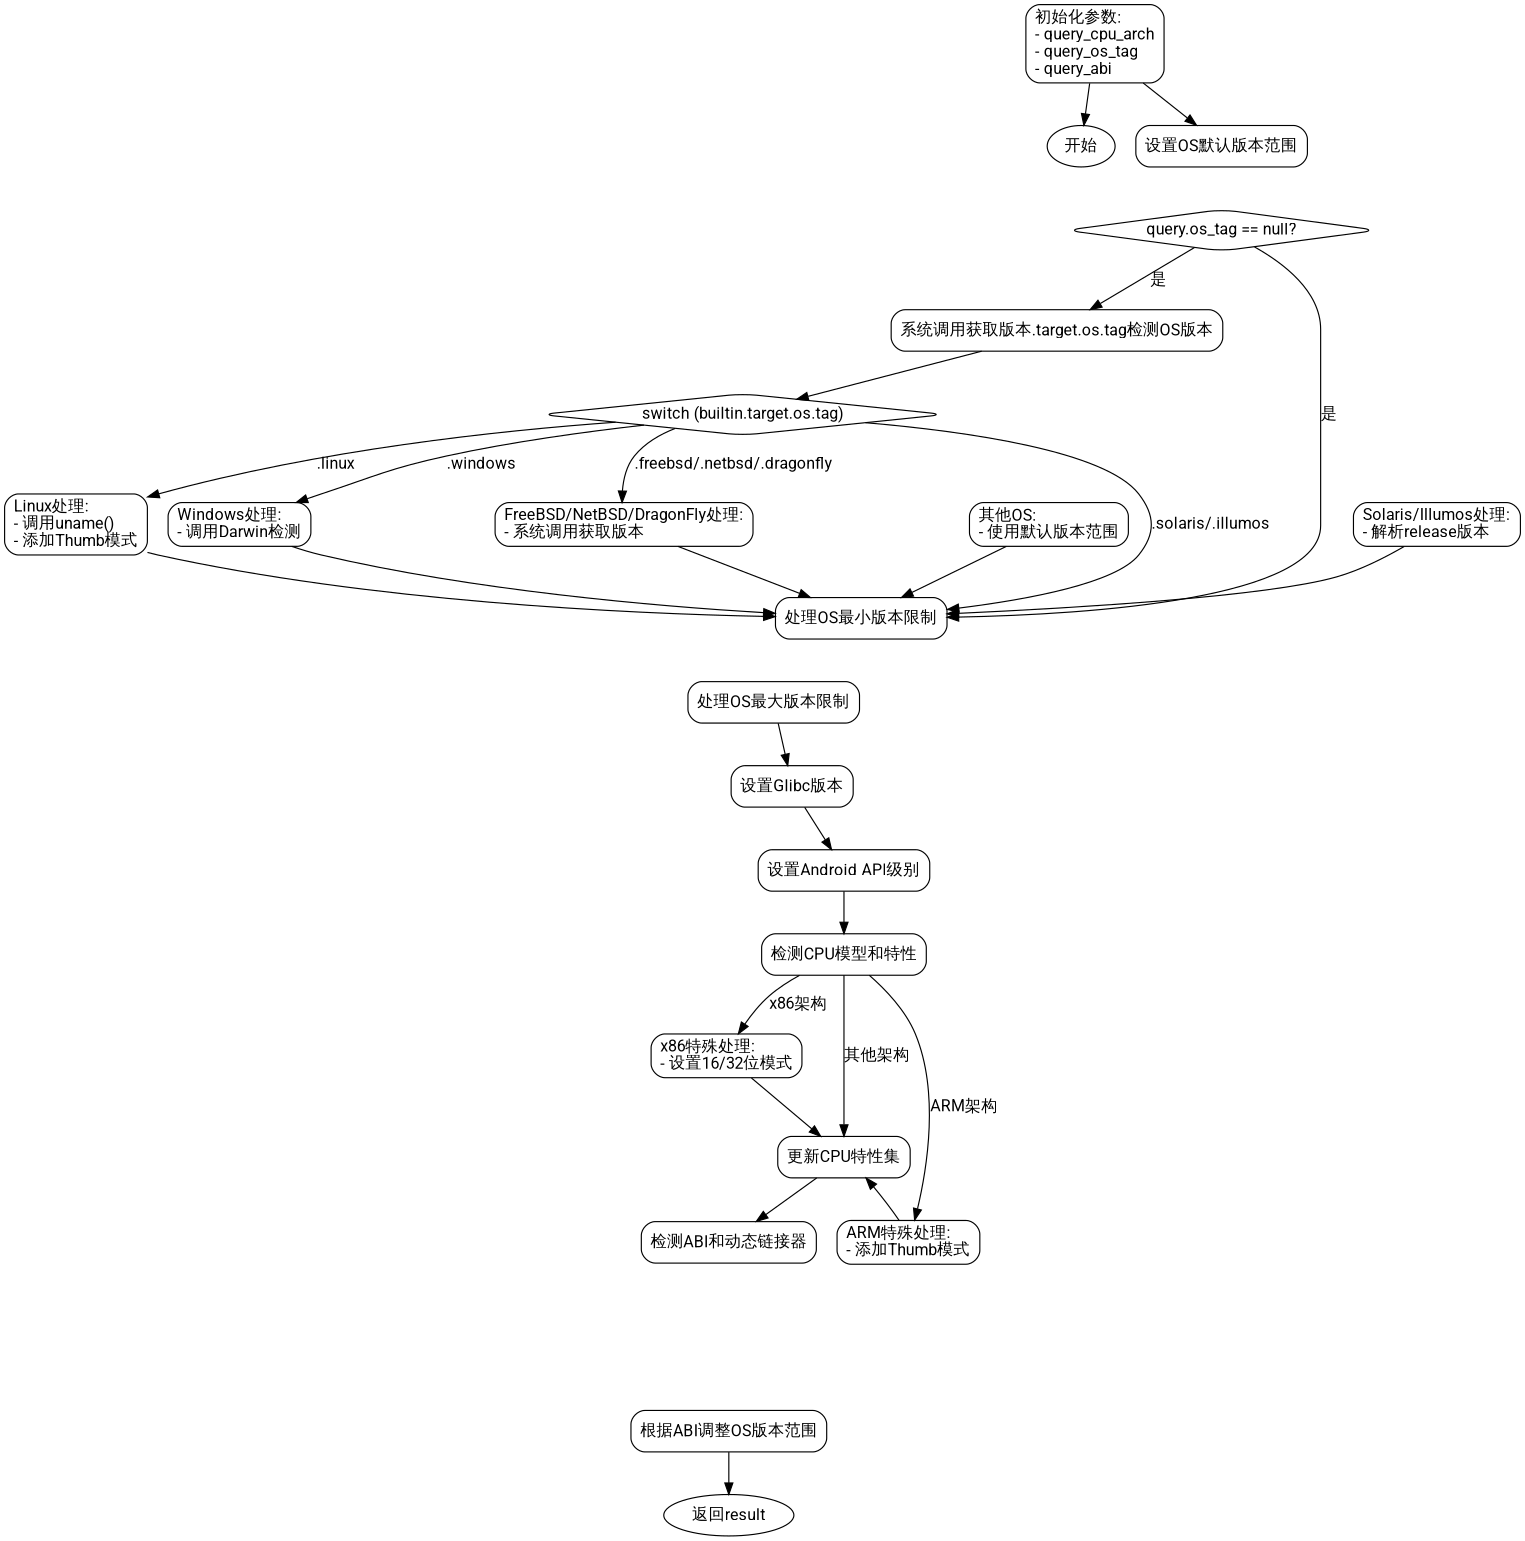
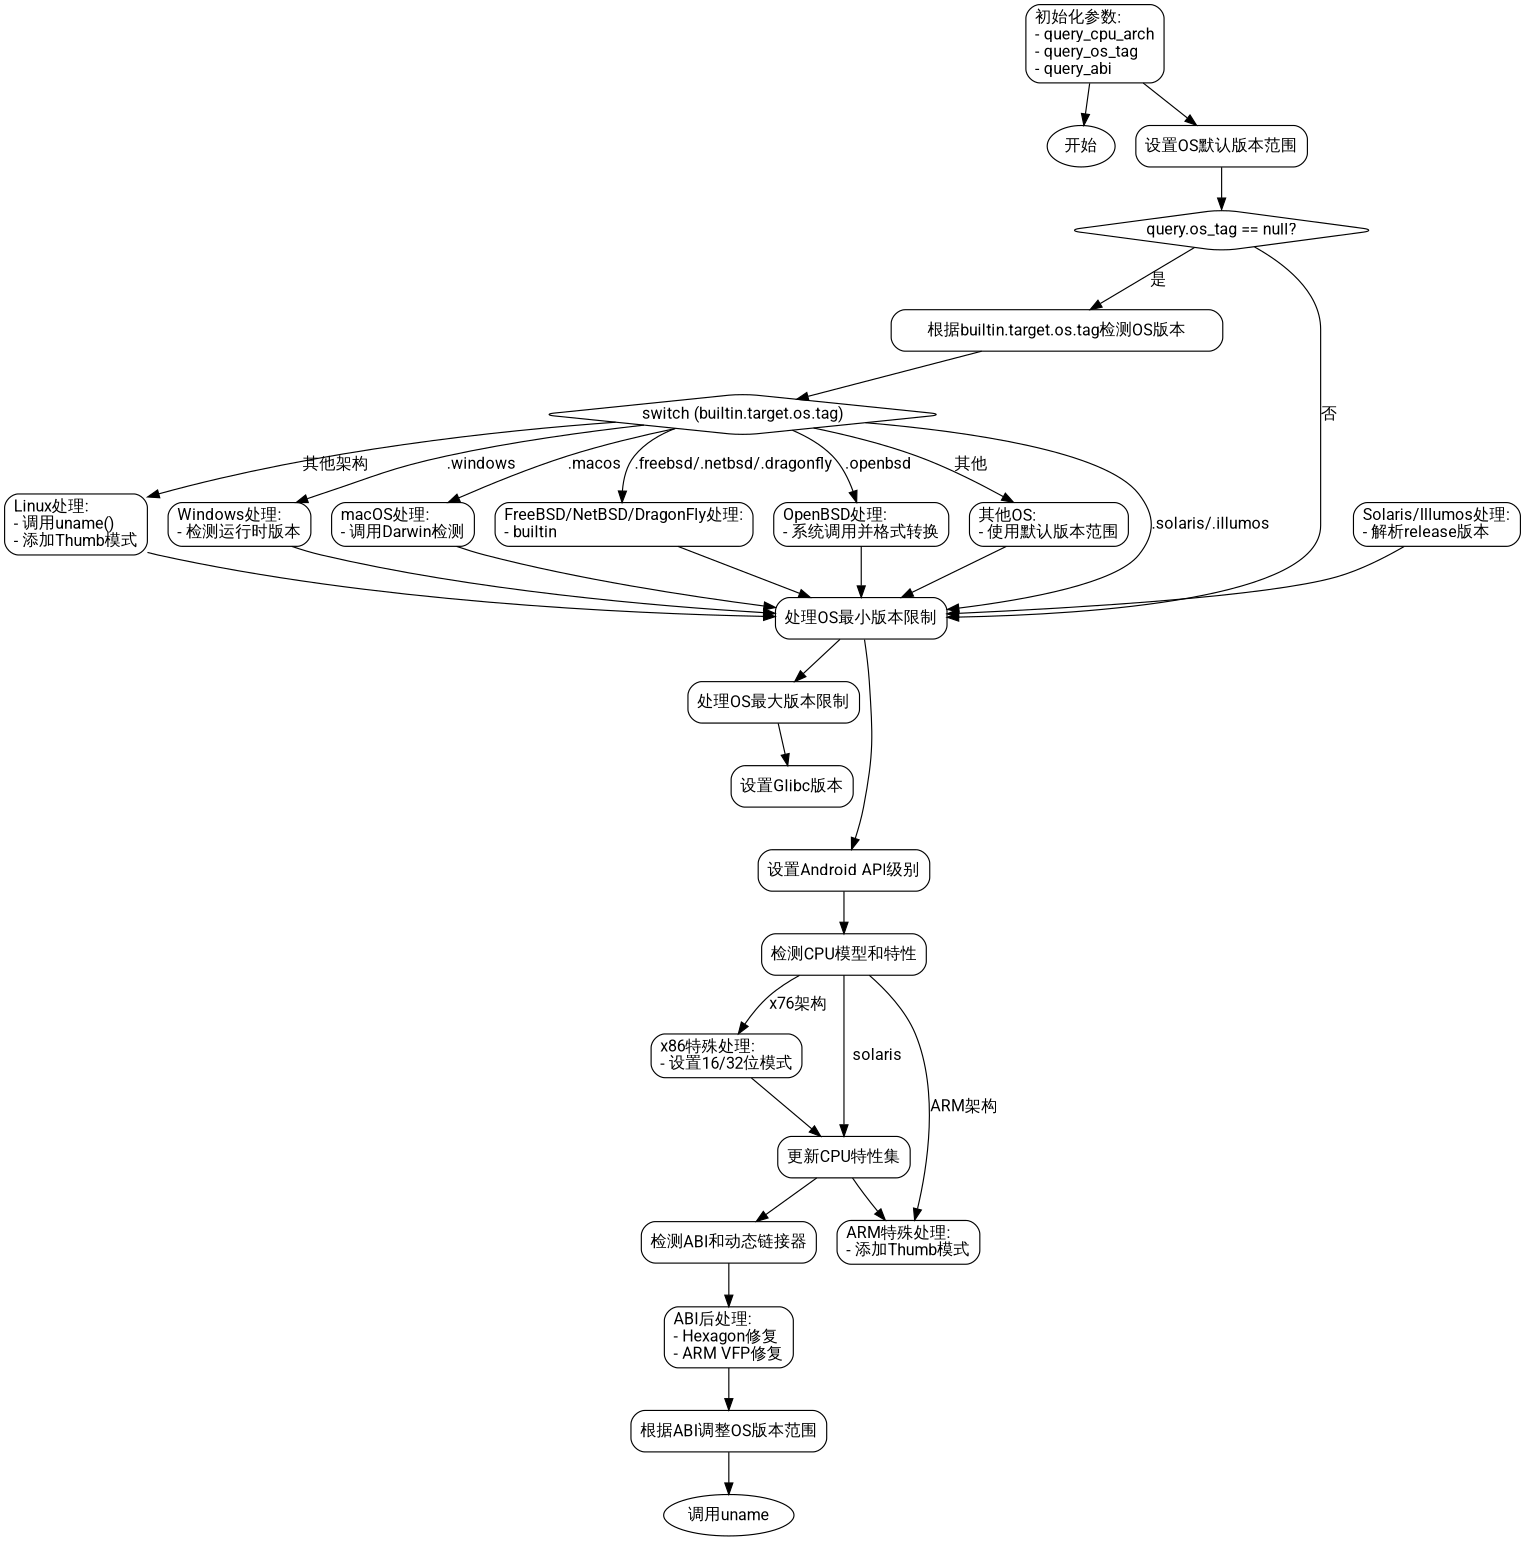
edge "设置OS默认版本范围" -> "query.os_tag == null?": added
node "系统调用获取版本.target.os.tag检测OS版本": label "系统调用获取版本.target.os.tag检测OS版本" -> "根据builtin.target.os.tag检测OS版本"
edge "query.os_tag == null?" -> "处理OS最小版本限制": label "是" -> "否"
edge "switch (builtin.target.os.tag)" -> "其他OS: - 使用默认版本范围": added, label "其他"
edge "switch (builtin.target.os.tag)" -> "Linux处理: - 调用uname() - 添加Thumb模式": label ".linux" -> "其他架构"
node "Windows处理: - 调用Darwin检测": label "Windows处理: - 调用Darwin检测" -> "Windows处理: - 检测运行时版本"
node "macOS处理: - 调用Darwin检测": added
node "FreeBSD/NetBSD/DragonFly处理: - 系统调用获取版本": label "FreeBSD/NetBSD/DragonFly处理: - 系统调用获取版本" -> "FreeBSD/NetBSD/DragonFly处理: - builtin"
node "OpenBSD处理: - 系统调用并格式转换": added
edge "处理OS最小版本限制" -> "处理OS最大版本限制": added
edge "设置Glibc版本" -> "设置Android API级别": now "处理OS最小版本限制" -> "设置Android API级别"
edge "检测CPU模型和特性" -> "x86特殊处理: - 设置16/32位模式": label "x86架构" -> "x76架构"
edge "检测CPU模型和特性" -> "更新CPU特性集": label "其他架构" -> "solaris"
edge "ARM特殊处理: - 添加Thumb模式" -> "更新CPU特性集": reversed
node "ABI后处理: - Hexagon修复 - ARM VFP修复": added
node "返回result": label "返回result" -> "调用uname"
